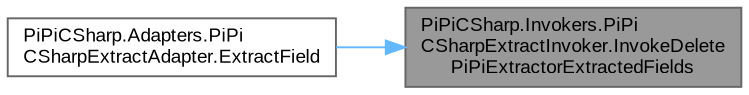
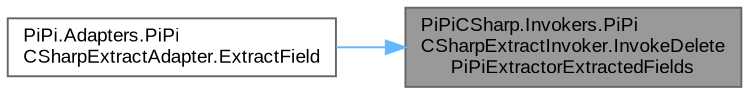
node "PiPiCSharp.Adapters.PiPi CSharpExtractAdapter.ExtractField": label "PiPiCSharp.Adapters.PiPi CSharpExtractAdapter.ExtractField" -> "PiPi.Adapters.PiPi CSharpExtractAdapter.ExtractField"
